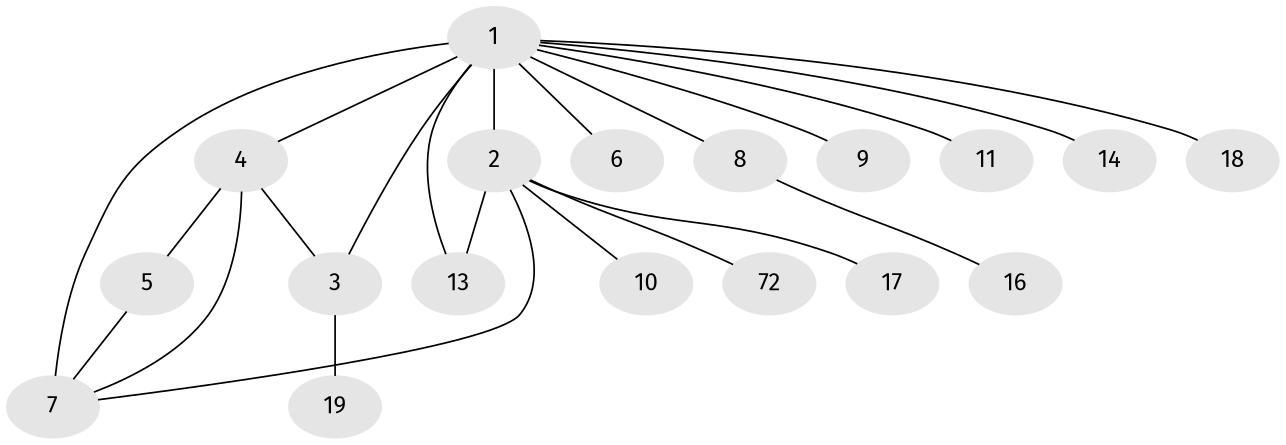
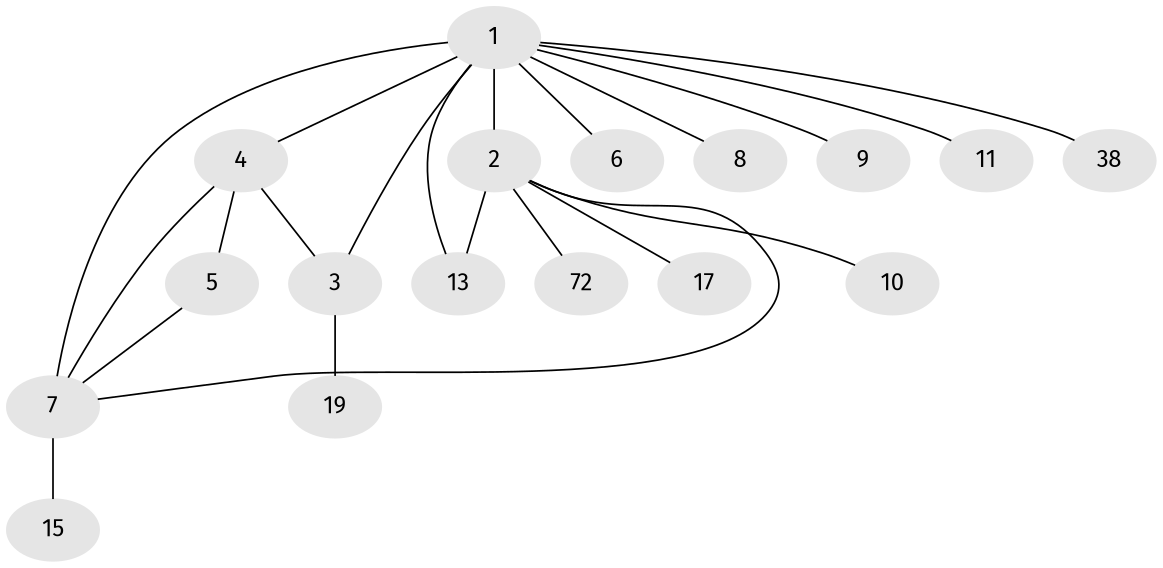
node "14": removed
node "18": label "18" -> "38"
node "16": removed
node "15": added
